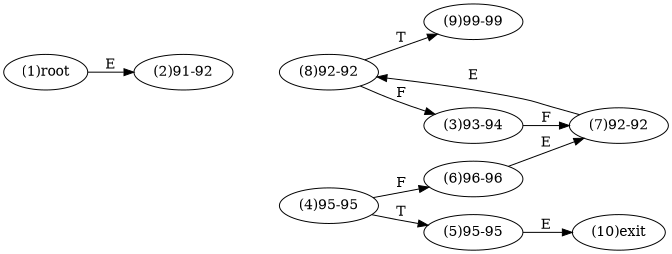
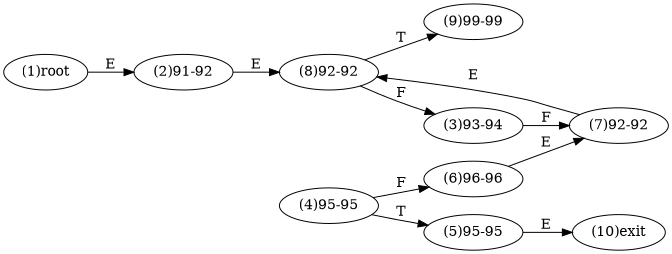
edge "(2)91-92" -> "(8)92-92": added, label "E"
